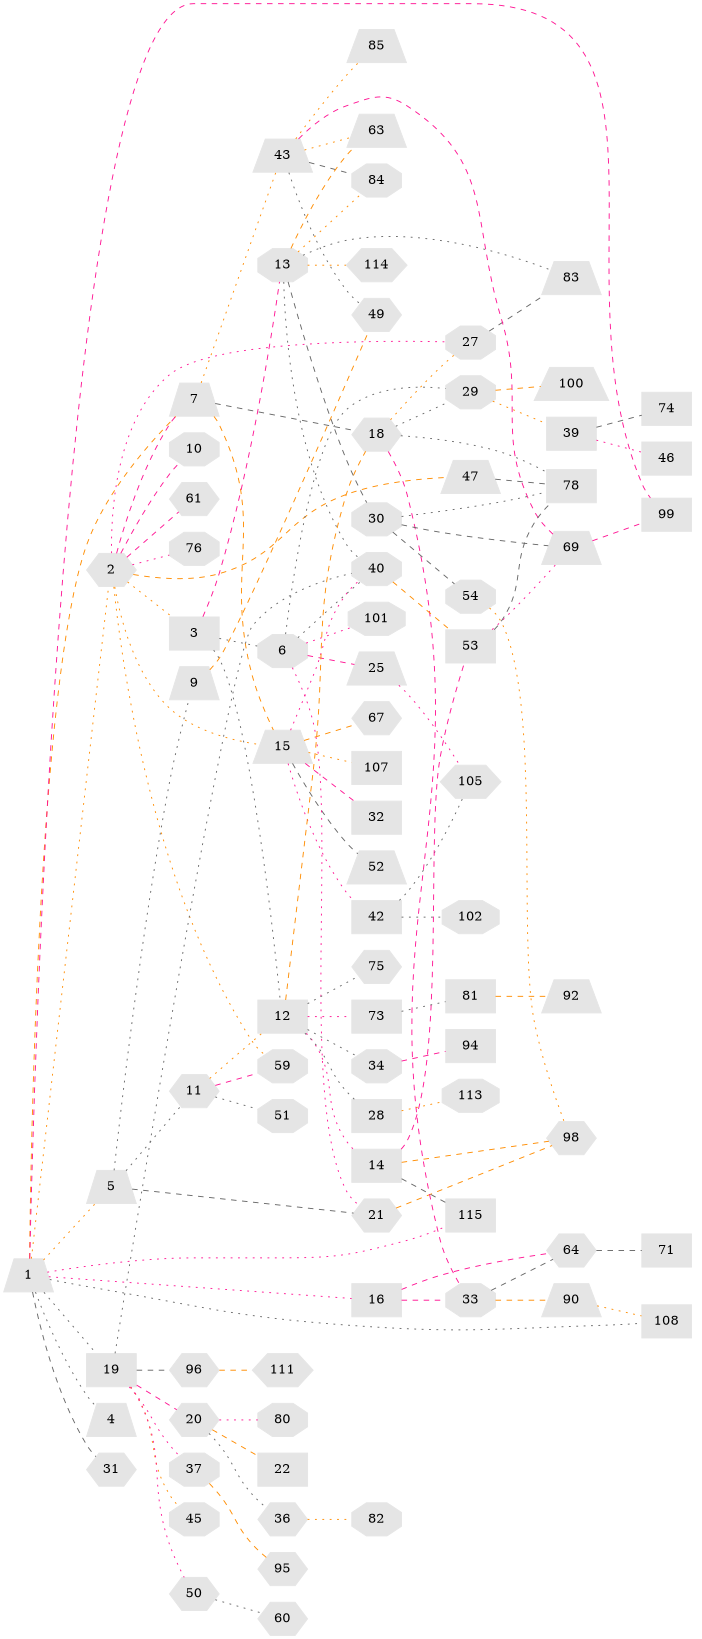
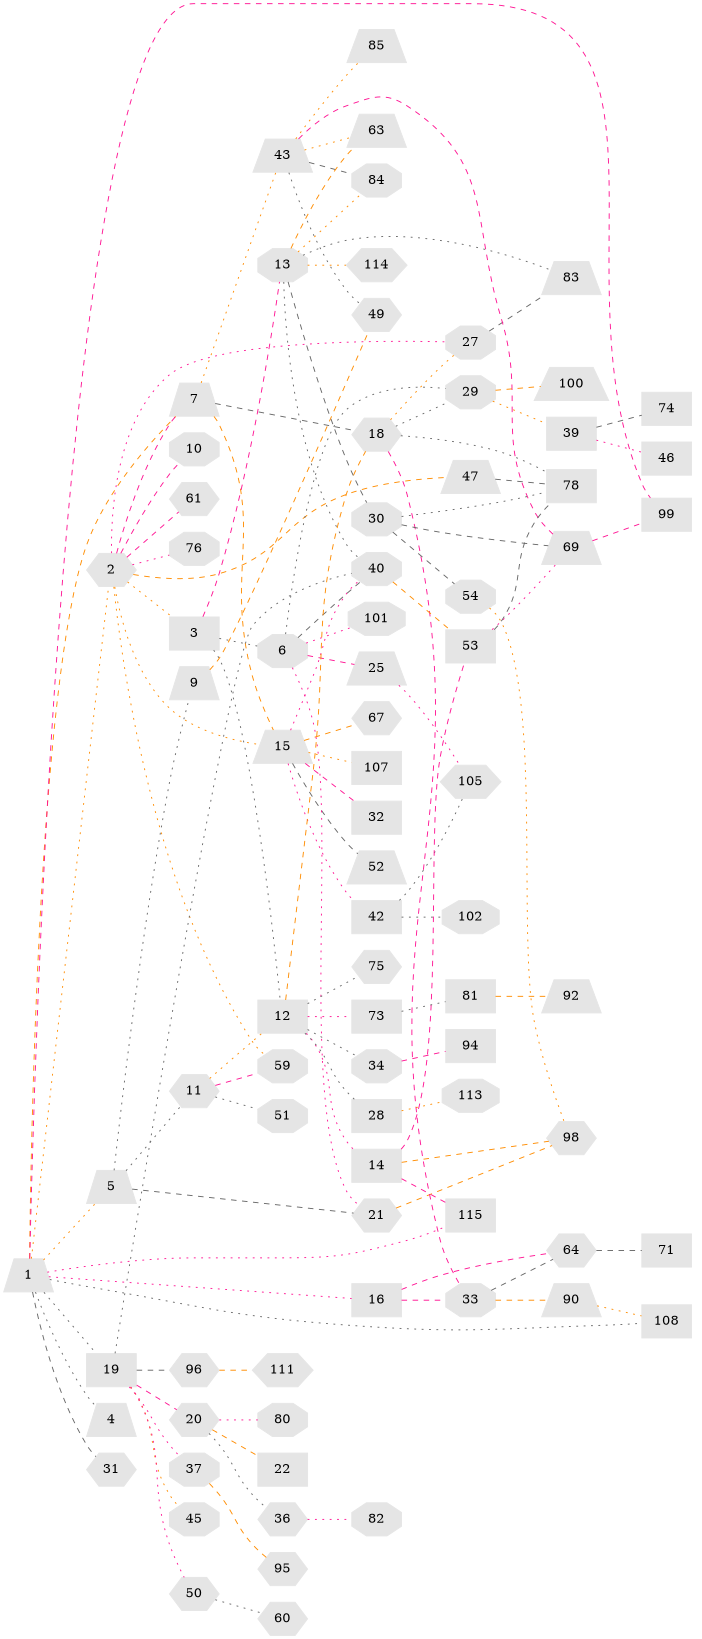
edge "40" -- "6": style dotted -> dashed
edge "14" -- "115": color gray40 -> deeppink
edge "36" -- "82": color darkorange -> deeppink
